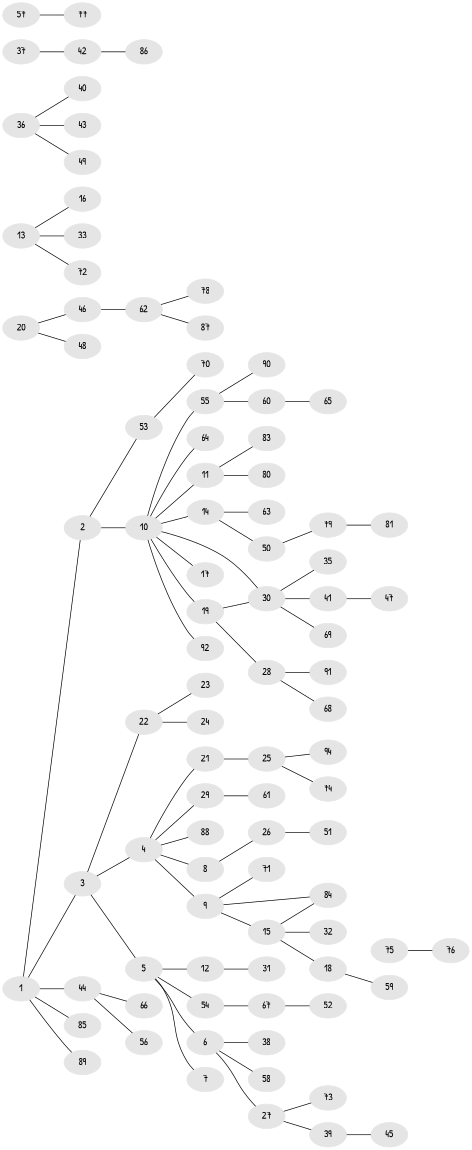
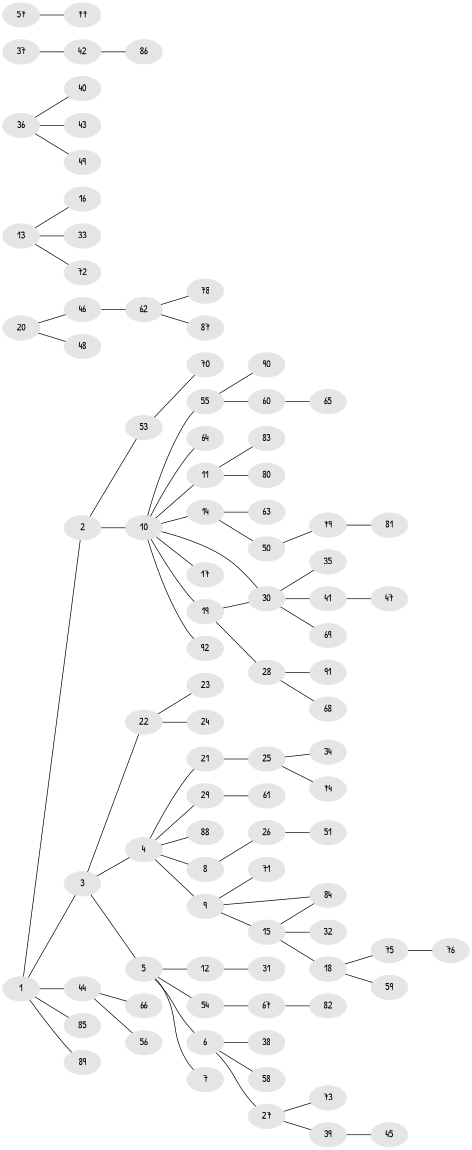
node "94": label "94" -> "34"
edge "75" -- "18": added
node "52": label "52" -> "82"
